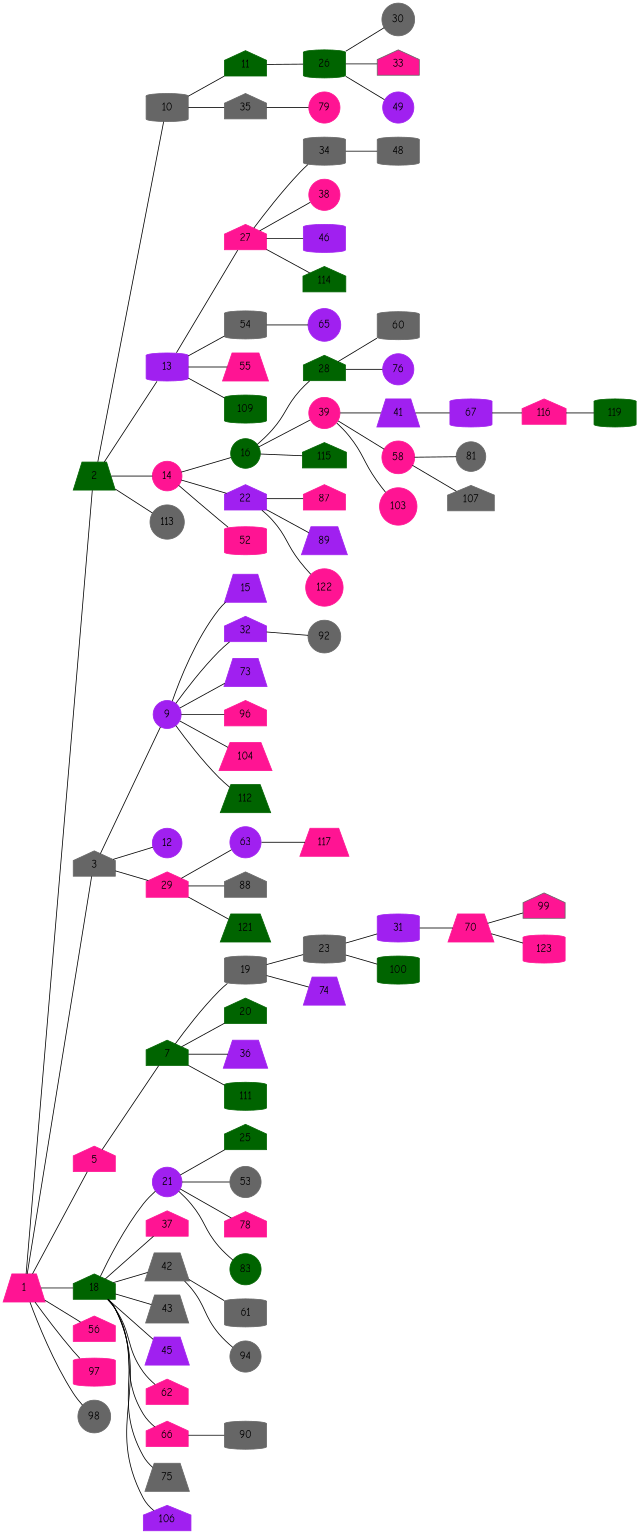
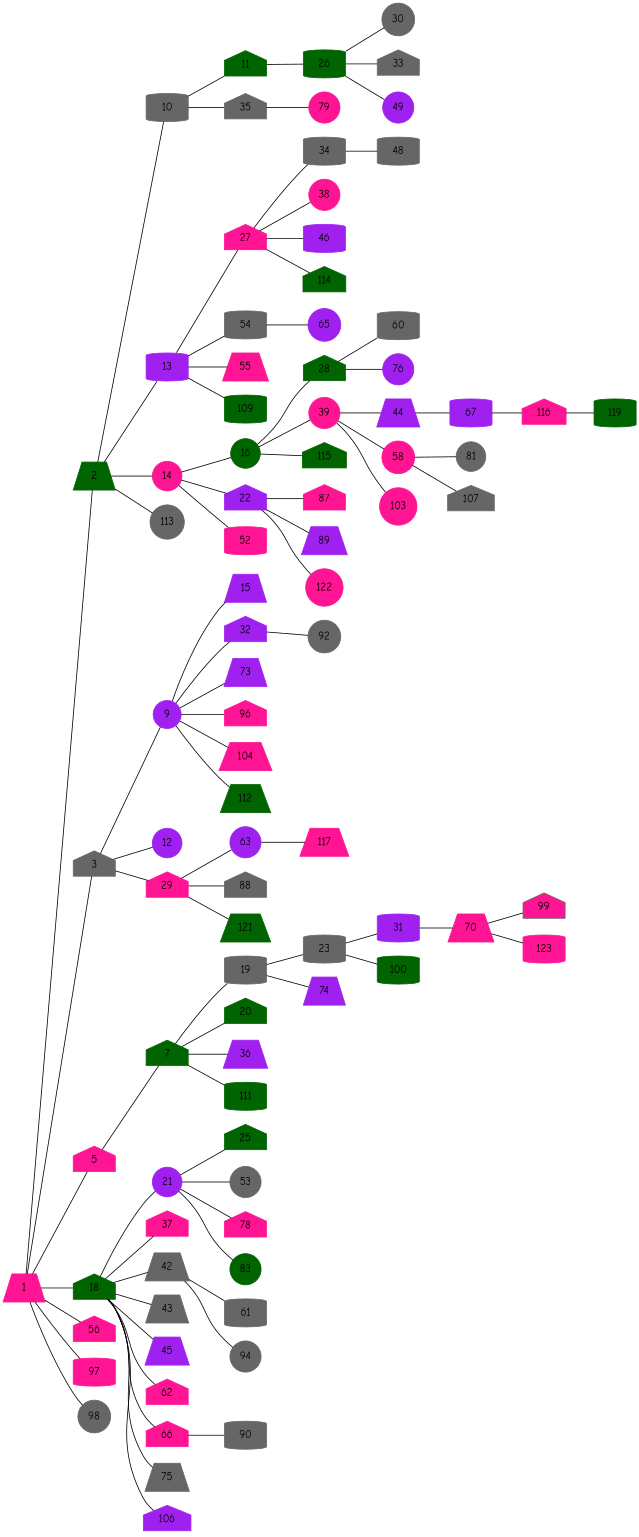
node "33": fillcolor deeppink -> gray40
node "41": label "41" -> "44"
